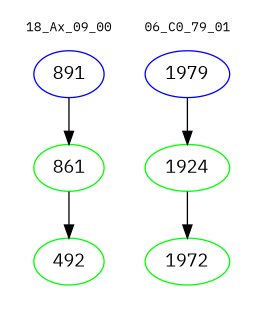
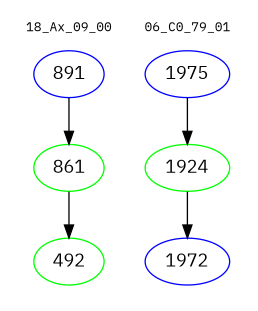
node "1979": label "1979" -> "1975"
node "1972": color green -> blue
